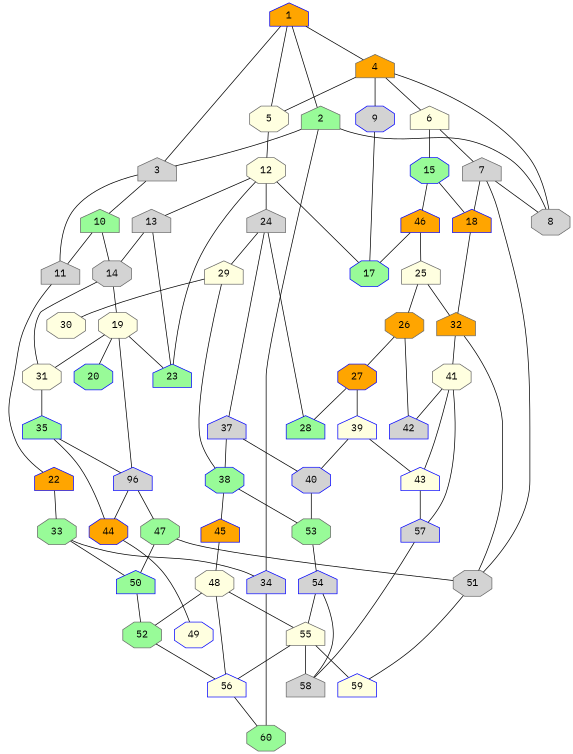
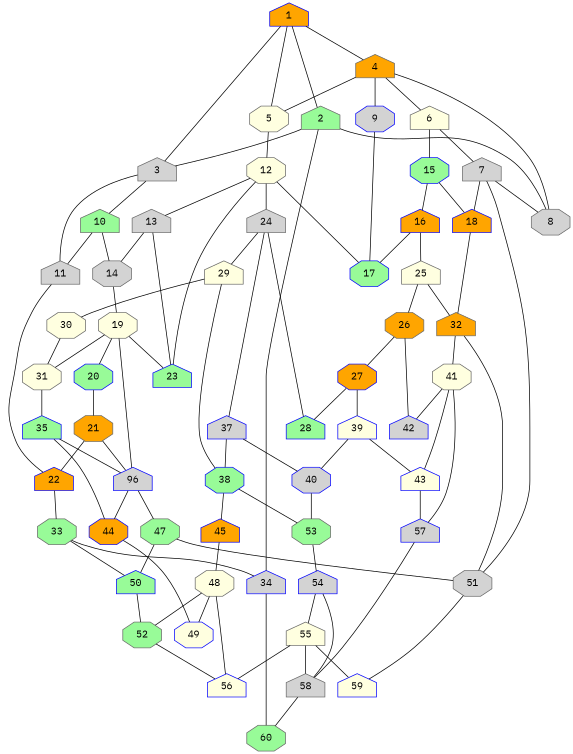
node "46": label "46" -> "16"
edge "14" -- "31": now "30" -- "31"
node "21": added
edge "48" -- "55": now "48" -- "49"
edge "56" -- "60": now "58" -- "60"
